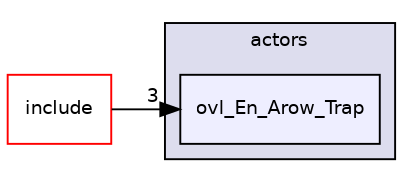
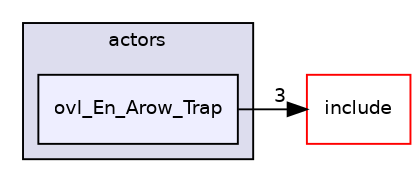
edge "include" -> "ovl_En_Arow_Trap": reversed
